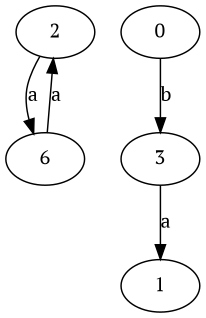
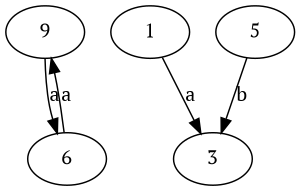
node "2": label "2" -> "9"
node "0": label "0" -> "5"
edge "3" -> "1": reversed
